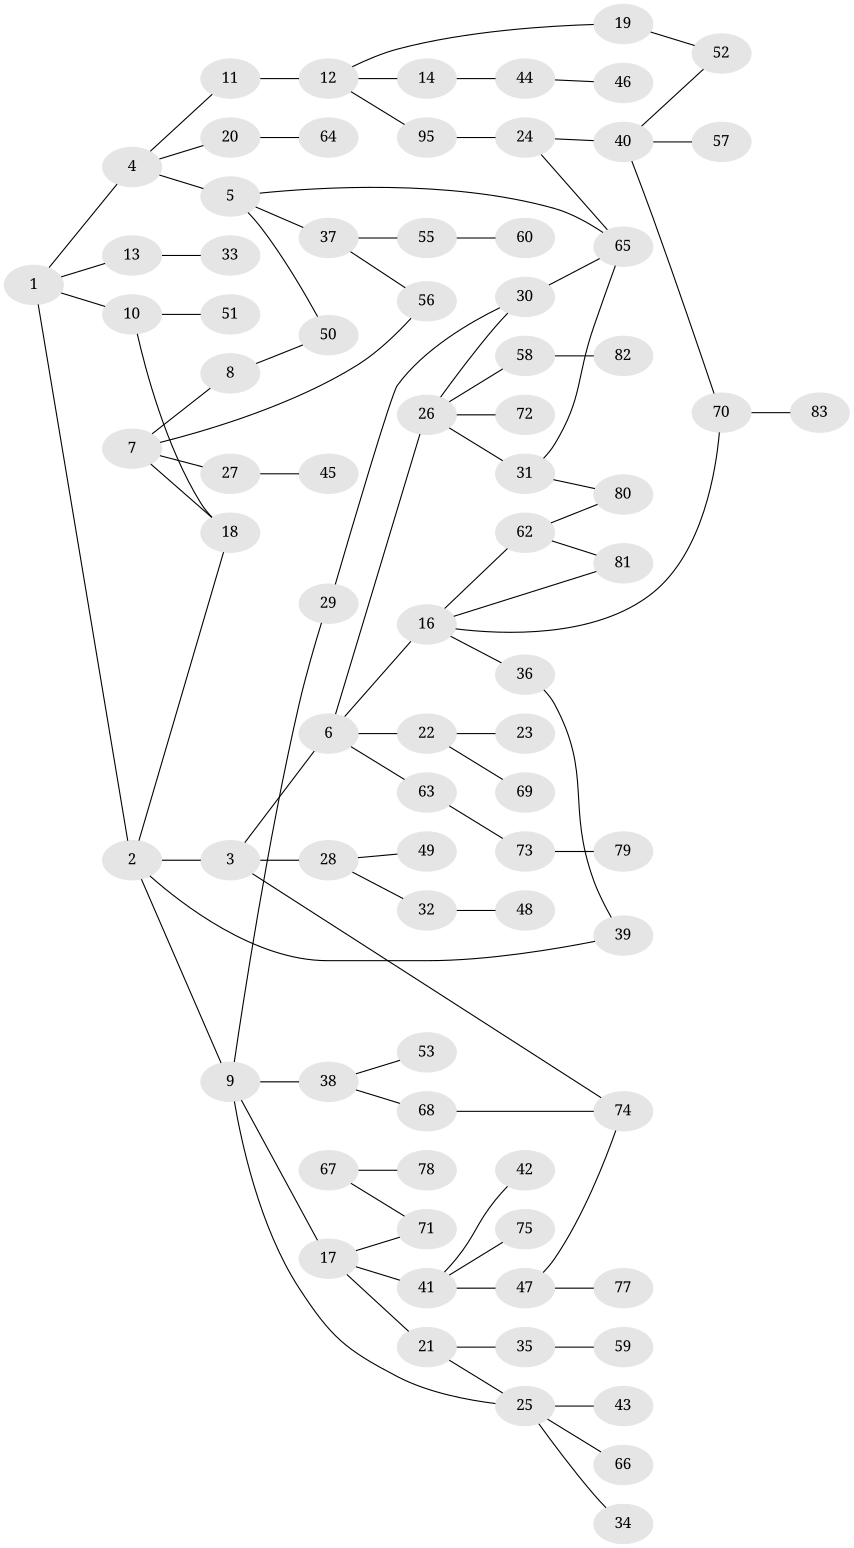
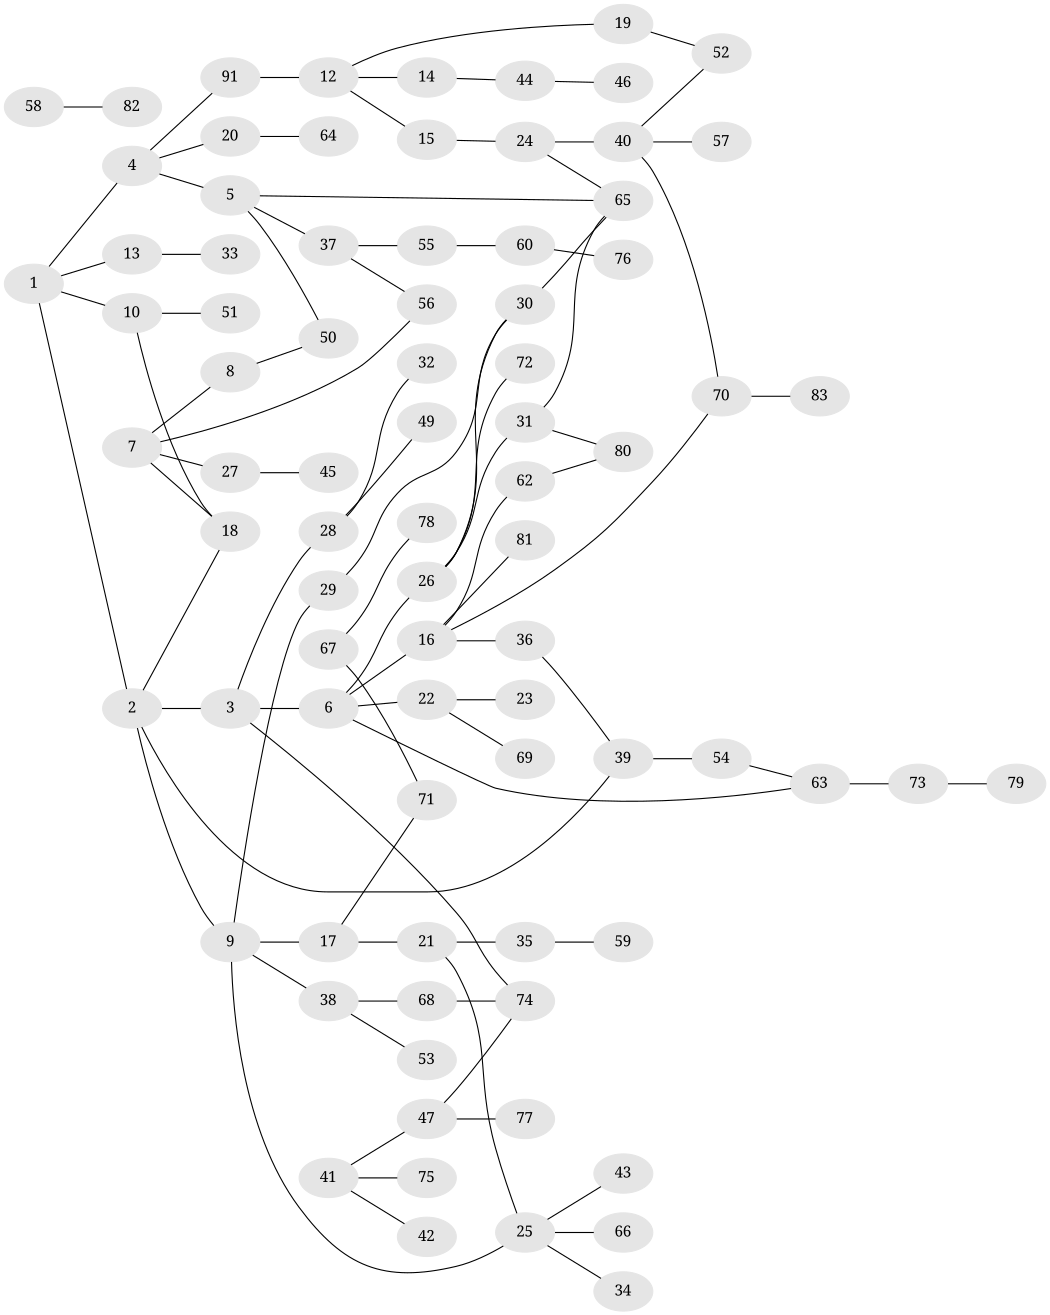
node "11": label "11" -> "91"
node "95": label "95" -> "15"
node "76": added
edge "58" -- "26": removed
edge "62" -- "81": removed
node "54": added
node "48": removed
edge "17" -- "41": removed
